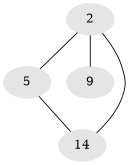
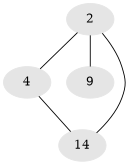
node "5": label "5" -> "4"
